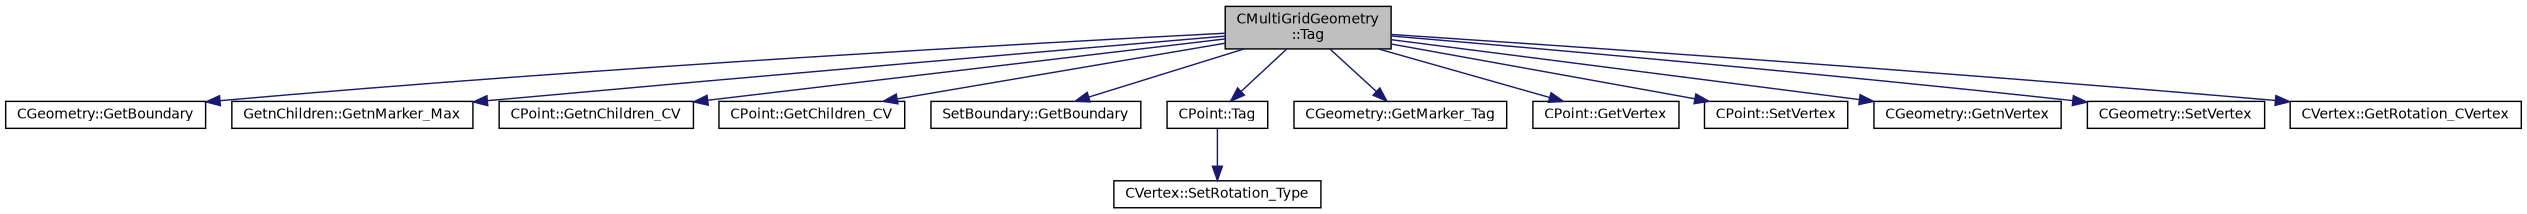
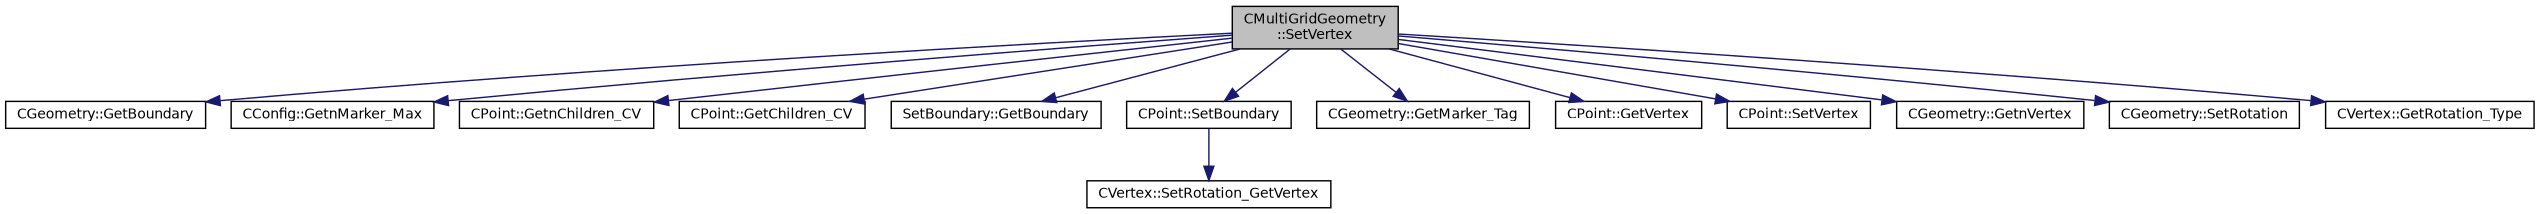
node "CMultiGridGeometry ::Tag": label "CMultiGridGeometry ::Tag" -> "CMultiGridGeometry ::SetVertex"
node "GetnChildren::GetnMarker_Max": label "GetnChildren::GetnMarker_Max" -> "CConfig::GetnMarker_Max"
node "CPoint::Tag": label "CPoint::Tag" -> "CPoint::SetBoundary"
node "CGeometry::SetVertex": label "CGeometry::SetVertex" -> "CGeometry::SetRotation"
node "CVertex::GetRotation_CVertex": label "CVertex::GetRotation_CVertex" -> "CVertex::GetRotation_Type"
node "CVertex::SetRotation_Type": label "CVertex::SetRotation_Type" -> "CVertex::SetRotation_GetVertex"
